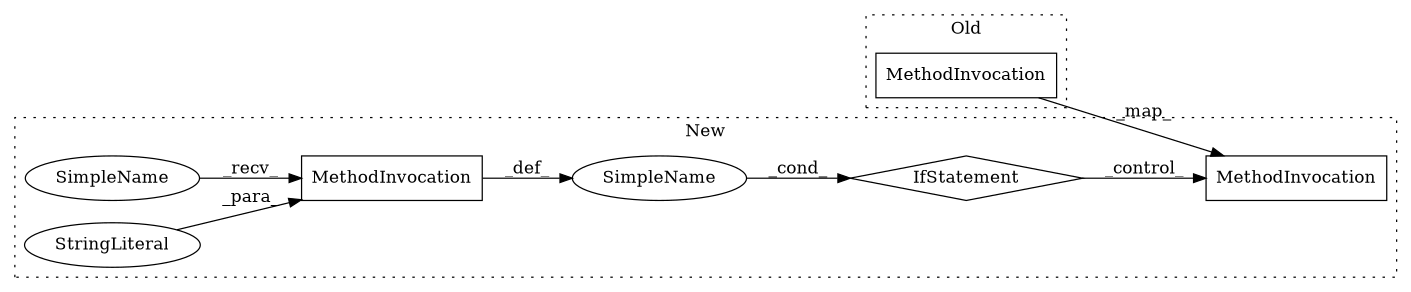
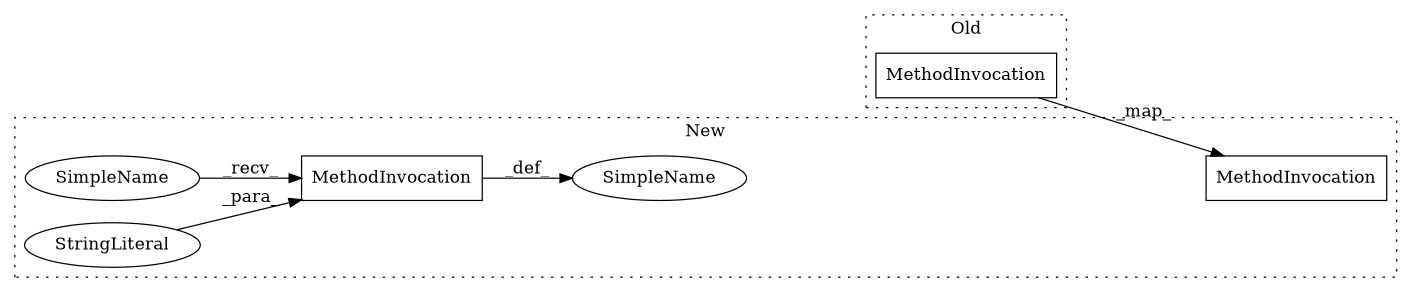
node "IfStatement": removed
